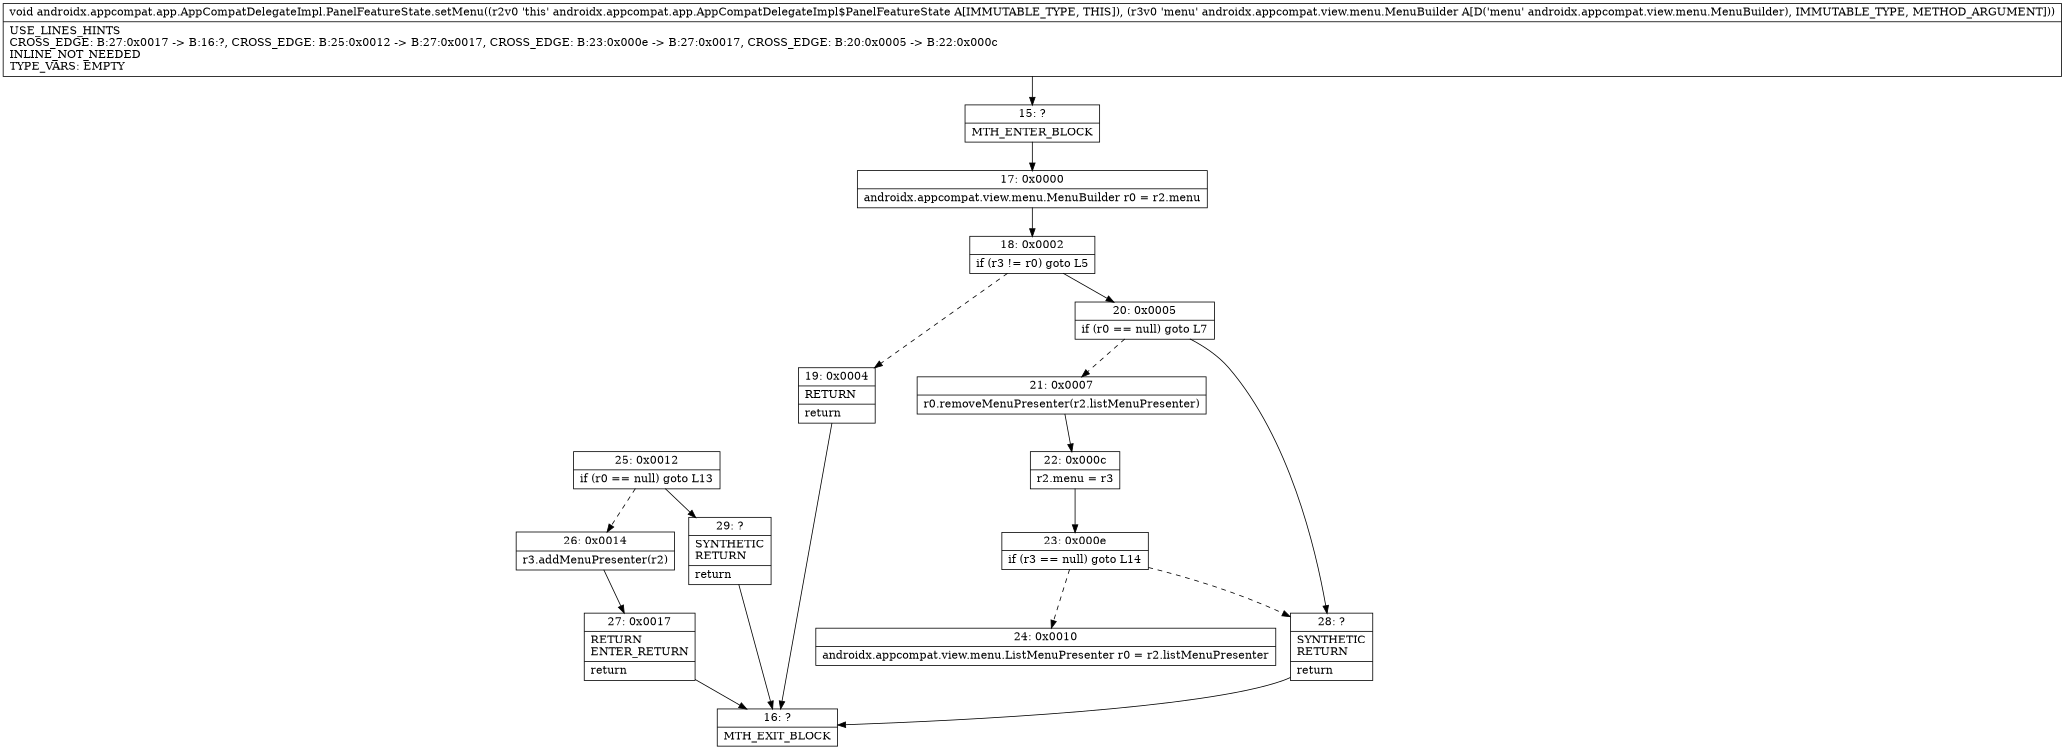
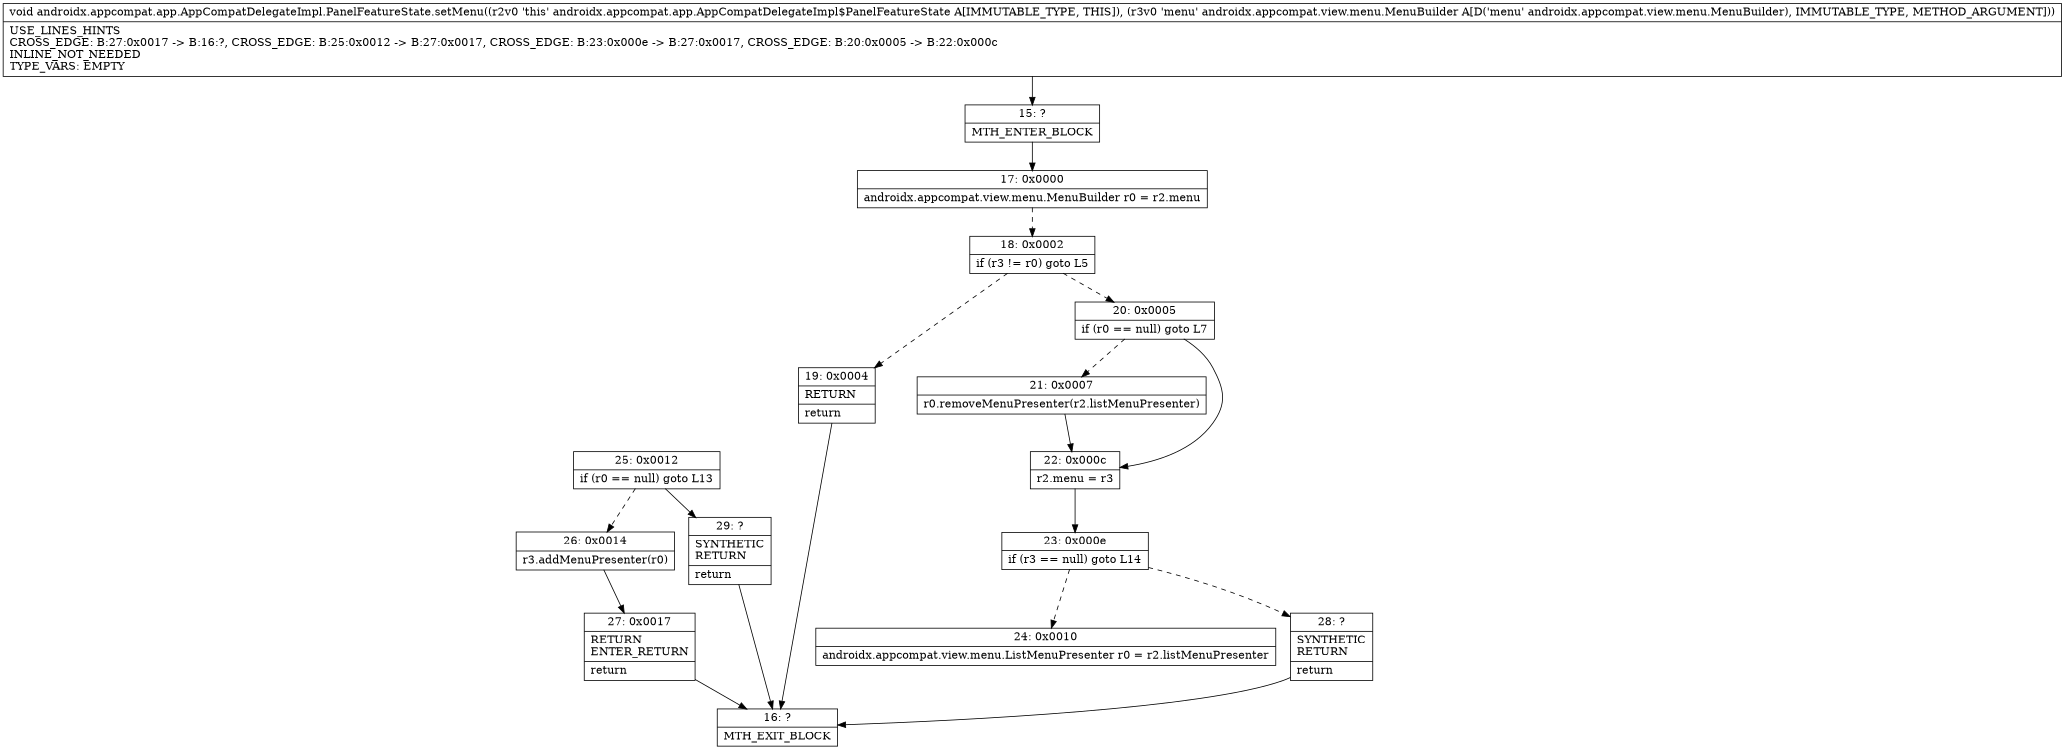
edge "17: 0x0000" -> "18: 0x0002": style solid -> dashed
edge "18: 0x0002" -> "20: 0x0005": style solid -> dashed
edge "20: 0x0005" -> "28: ?": now "20: 0x0005" -> "22: 0x000c"
node "26: 0x0014": text "r3.addMenuPresenter(r2)" -> "r3.addMenuPresenter(r0)"
